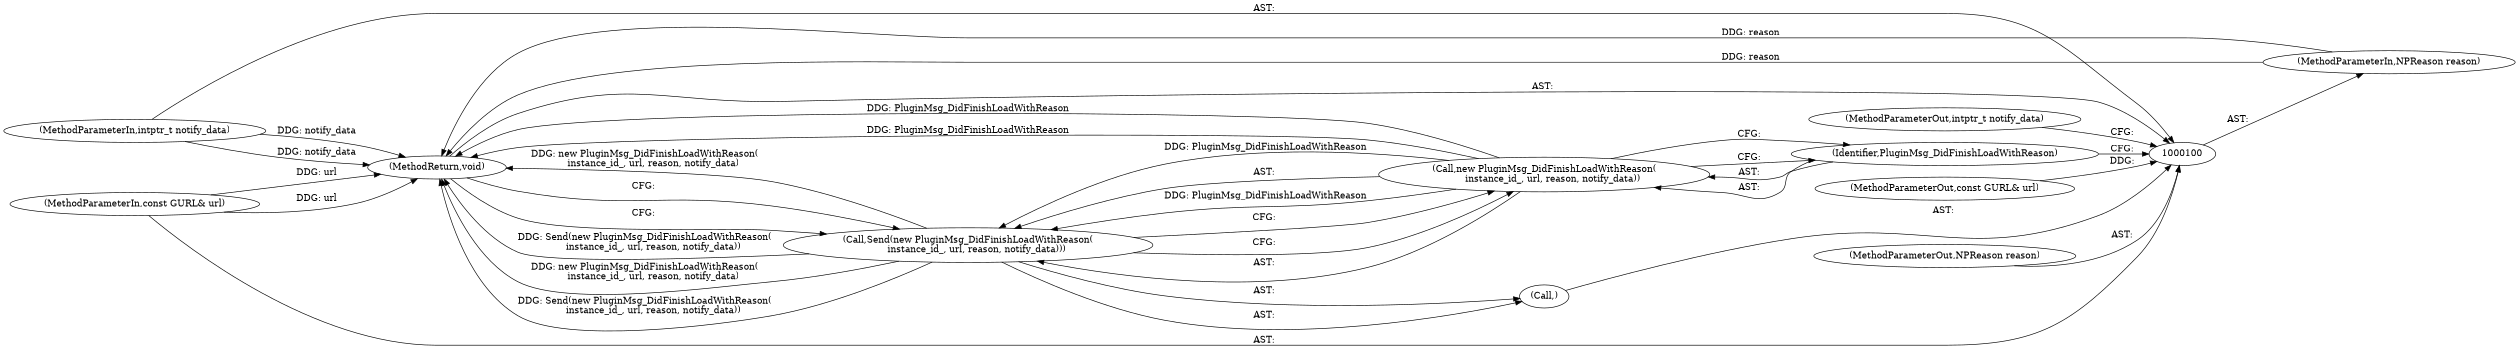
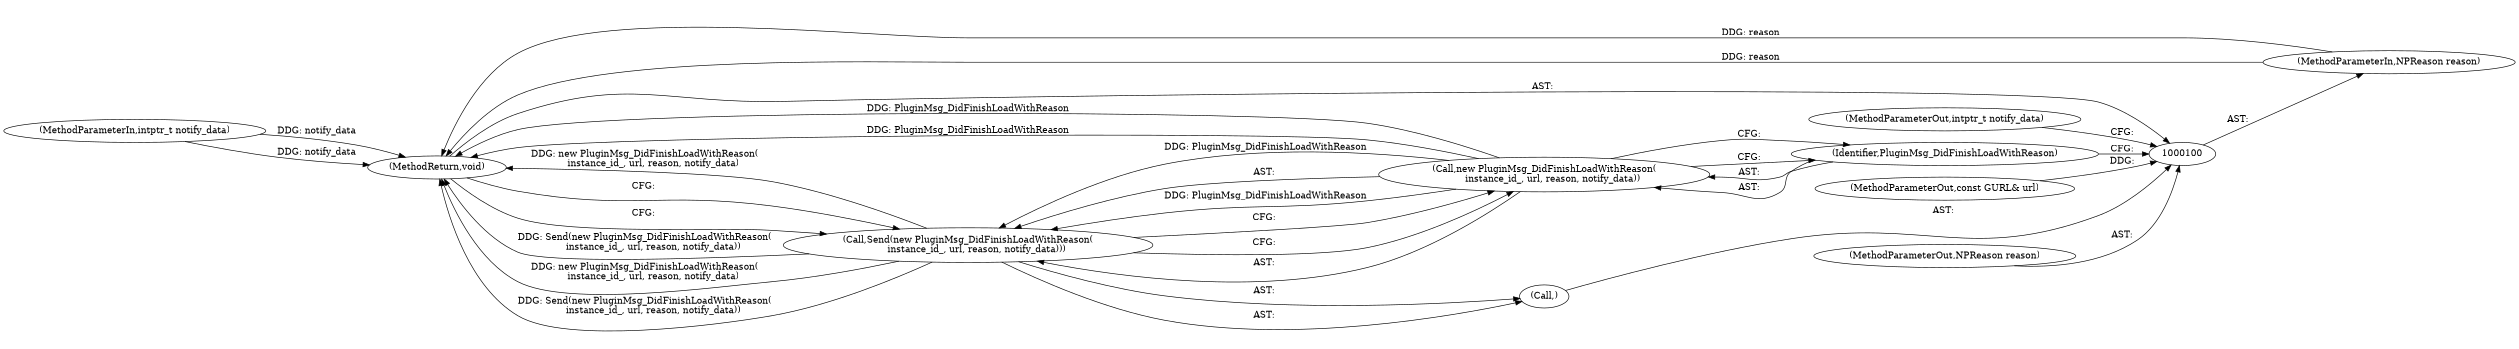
edge "(MethodParameterIn,intptr_t notify_data)" -> "1000100": removed, label "AST:"
node "(MethodParameterIn,const GURL& url)": removed
